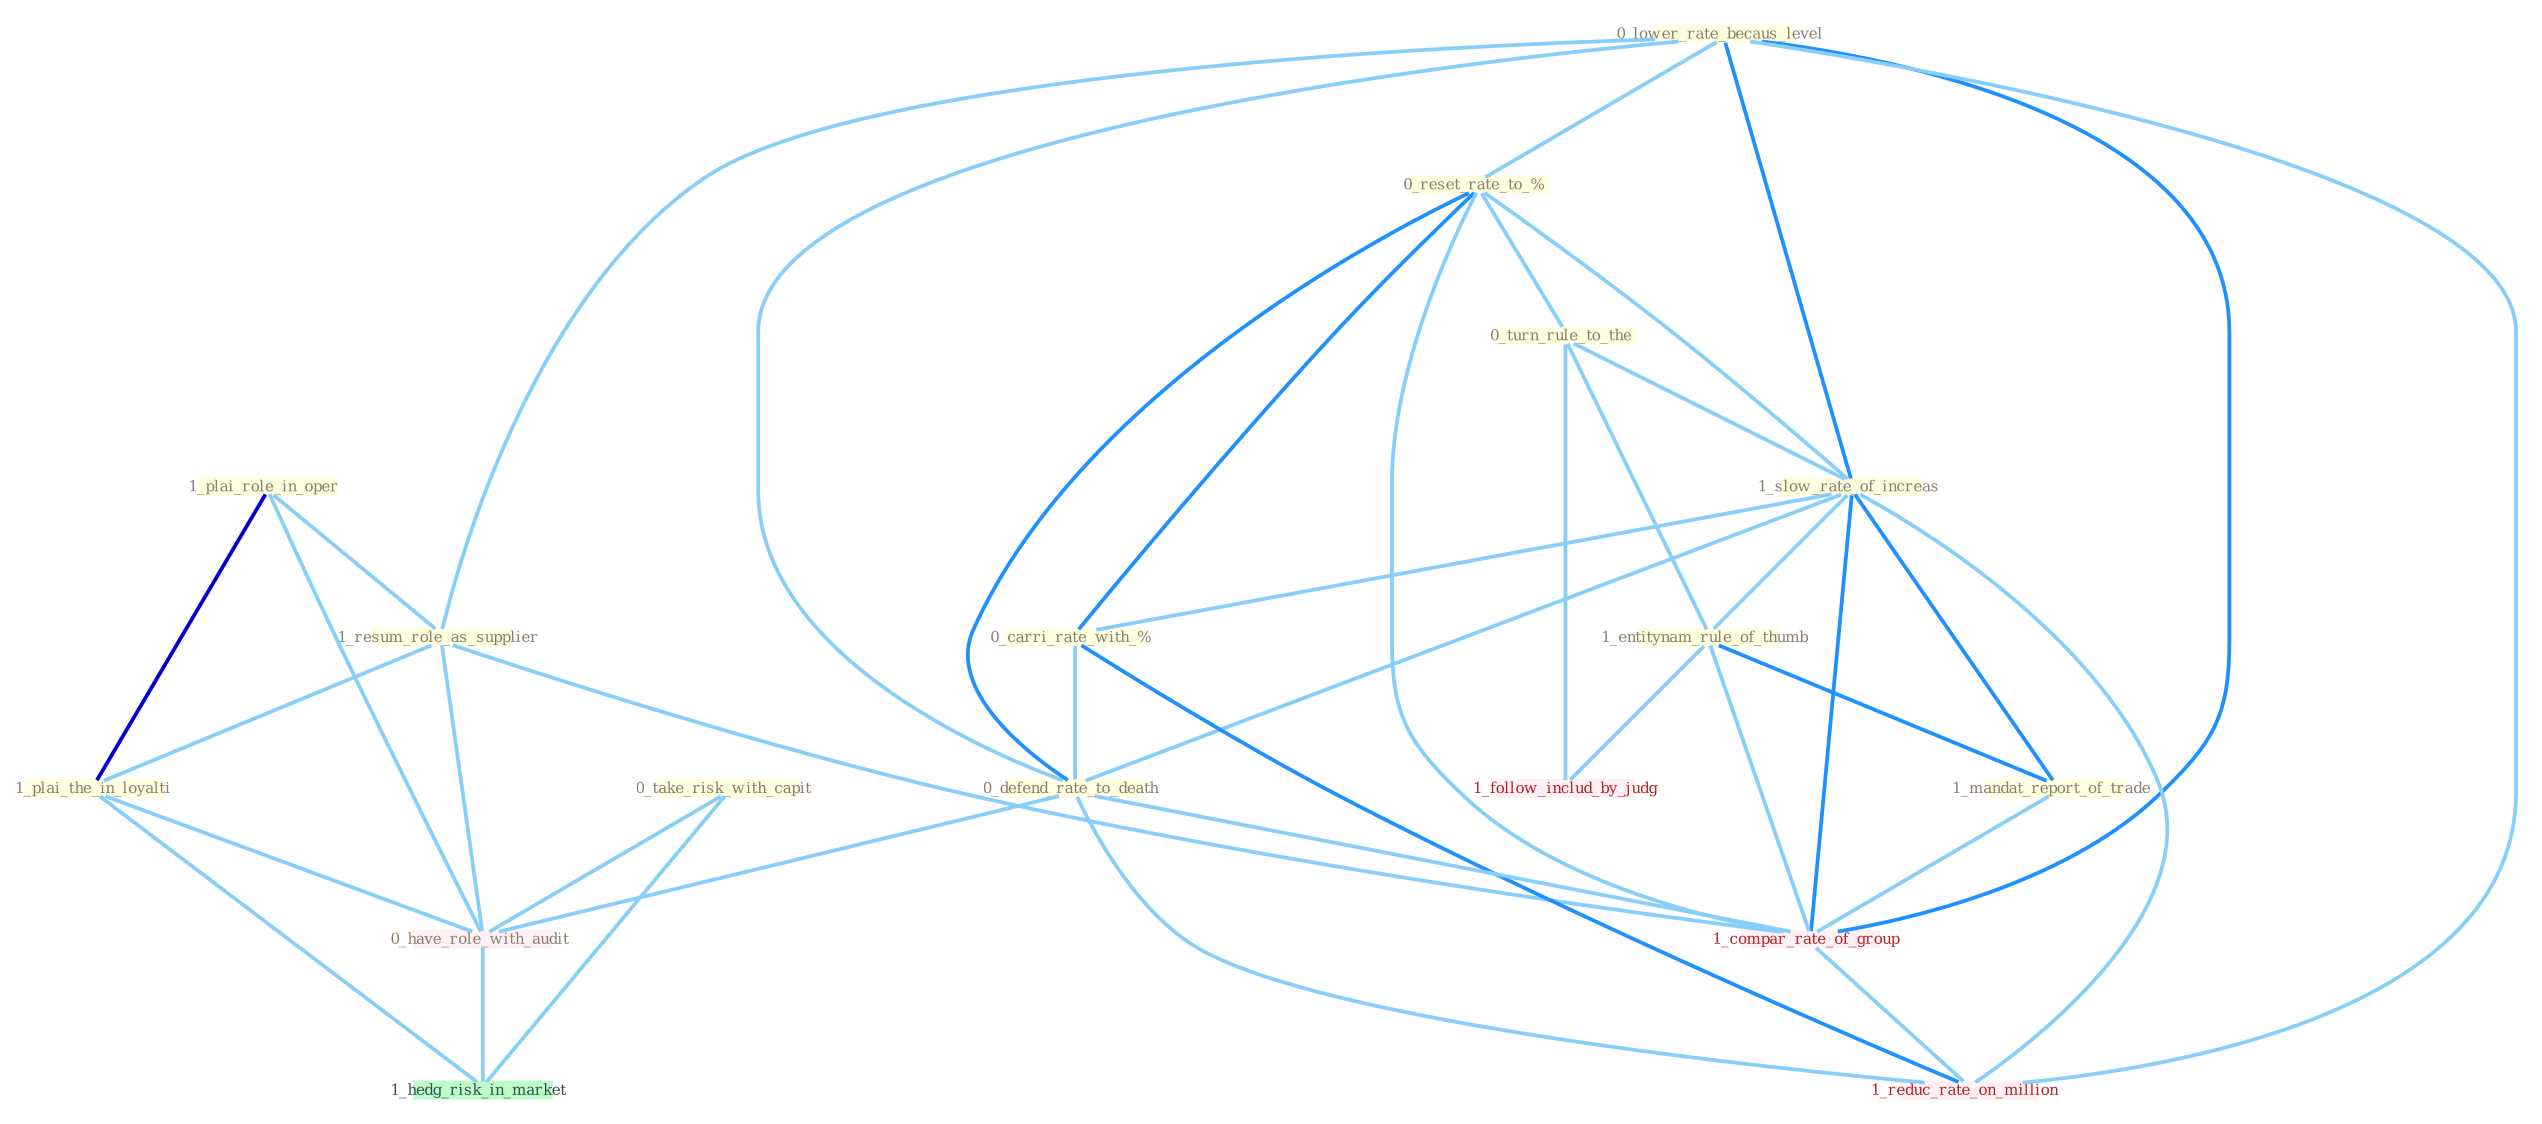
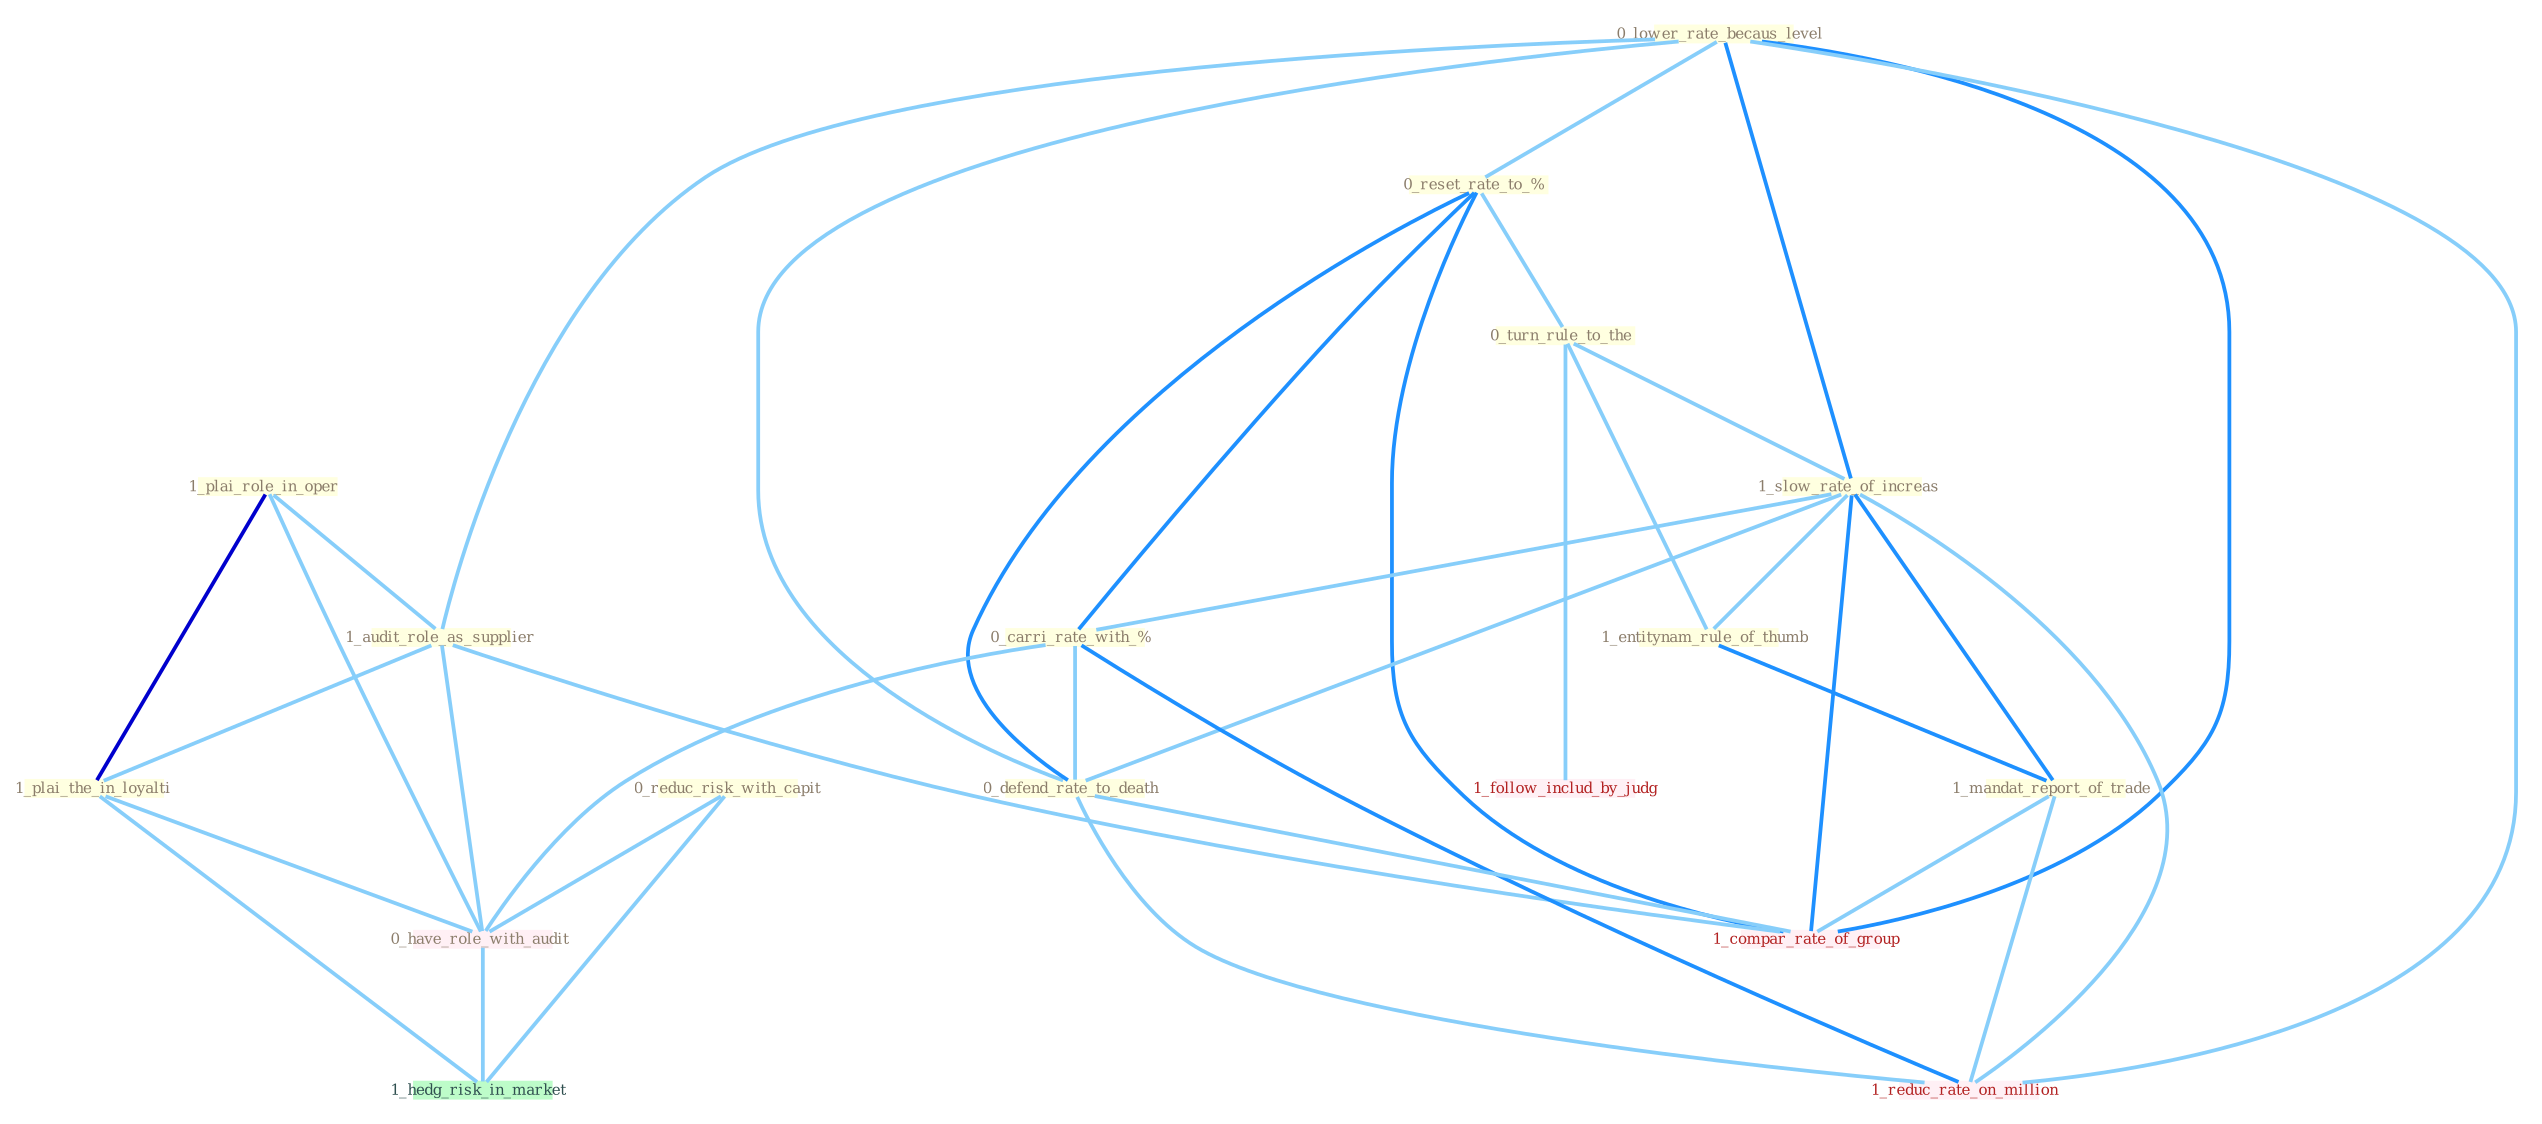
edge "0_reset_rate_to_%" -- "1_slow_rate_of_increas": removed
node "1_resum_role_as_supplier": label "1_resum_role_as_supplier" -> "1_audit_role_as_supplier"
edge "0_reset_rate_to_%" -- "1_compar_rate_of_group": color #87cefa -> #1e90ff
edge "1_entitynam_rule_of_thumb" -- "1_follow_includ_by_judg": removed
node "0_take_risk_with_capit": label "0_take_risk_with_capit" -> "0_reduc_risk_with_capit"
edge "1_entitynam_rule_of_thumb" -- "1_compar_rate_of_group": removed
edge "0_defend_rate_to_death" -- "0_have_role_with_audit": now "0_carri_rate_with_%" -- "0_have_role_with_audit"
edge "1_compar_rate_of_group" -- "1_reduc_rate_on_million": now "1_mandat_report_of_trade" -- "1_reduc_rate_on_million"
